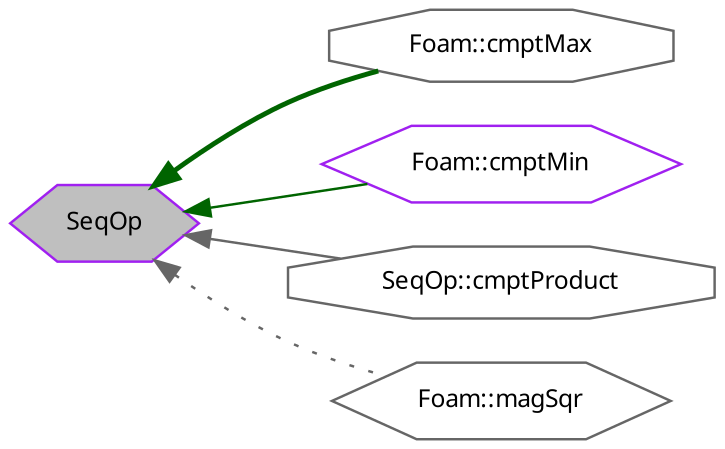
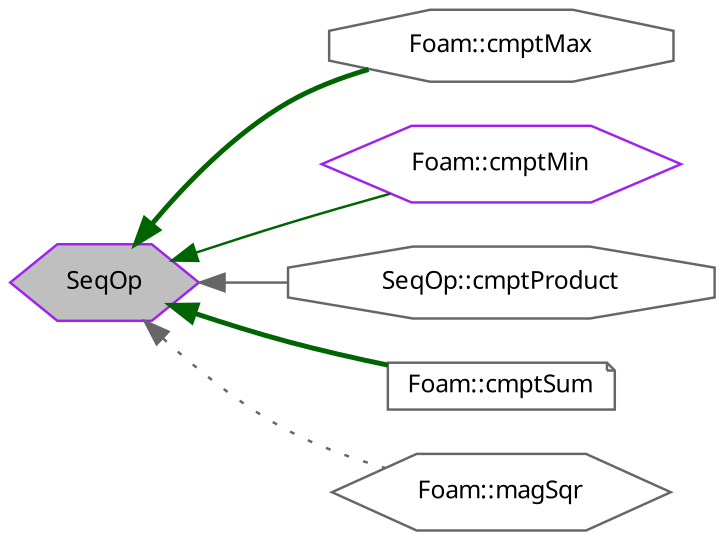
node "Foam::cmptSum": added
